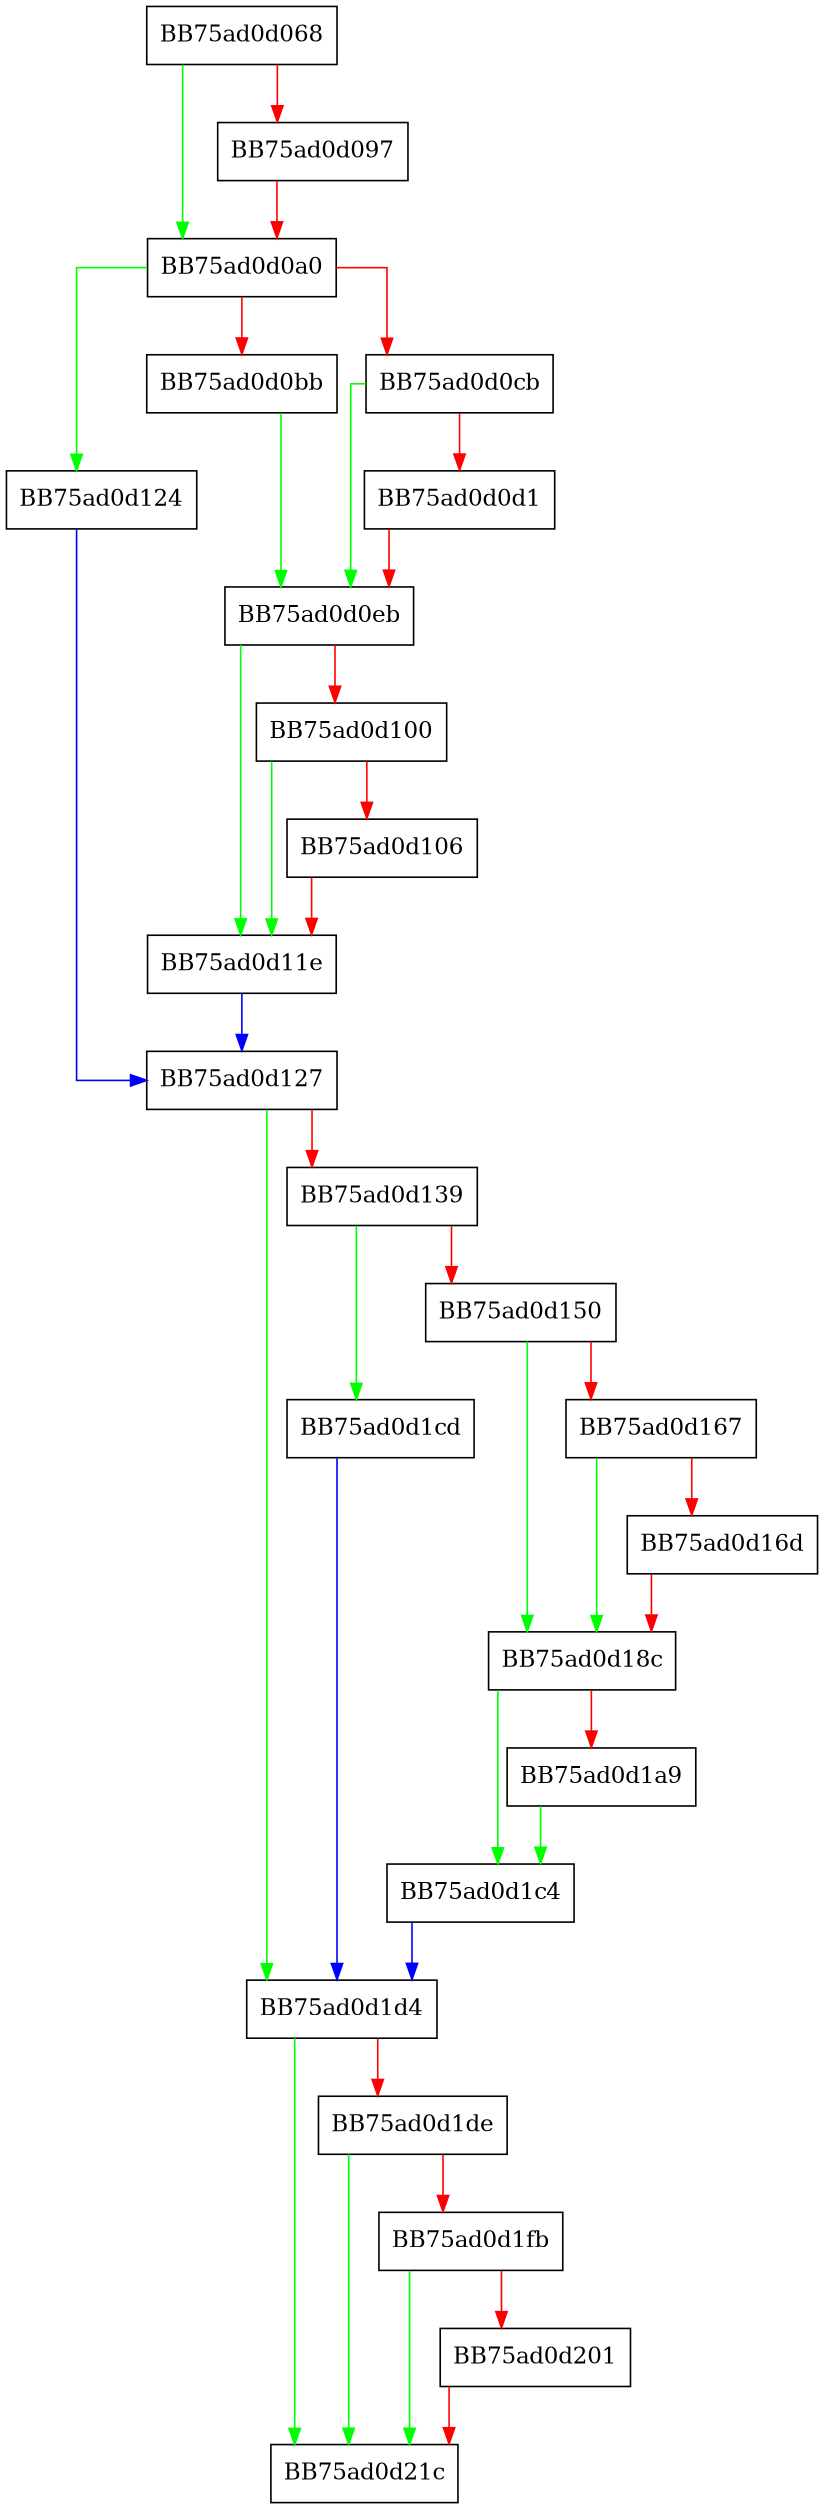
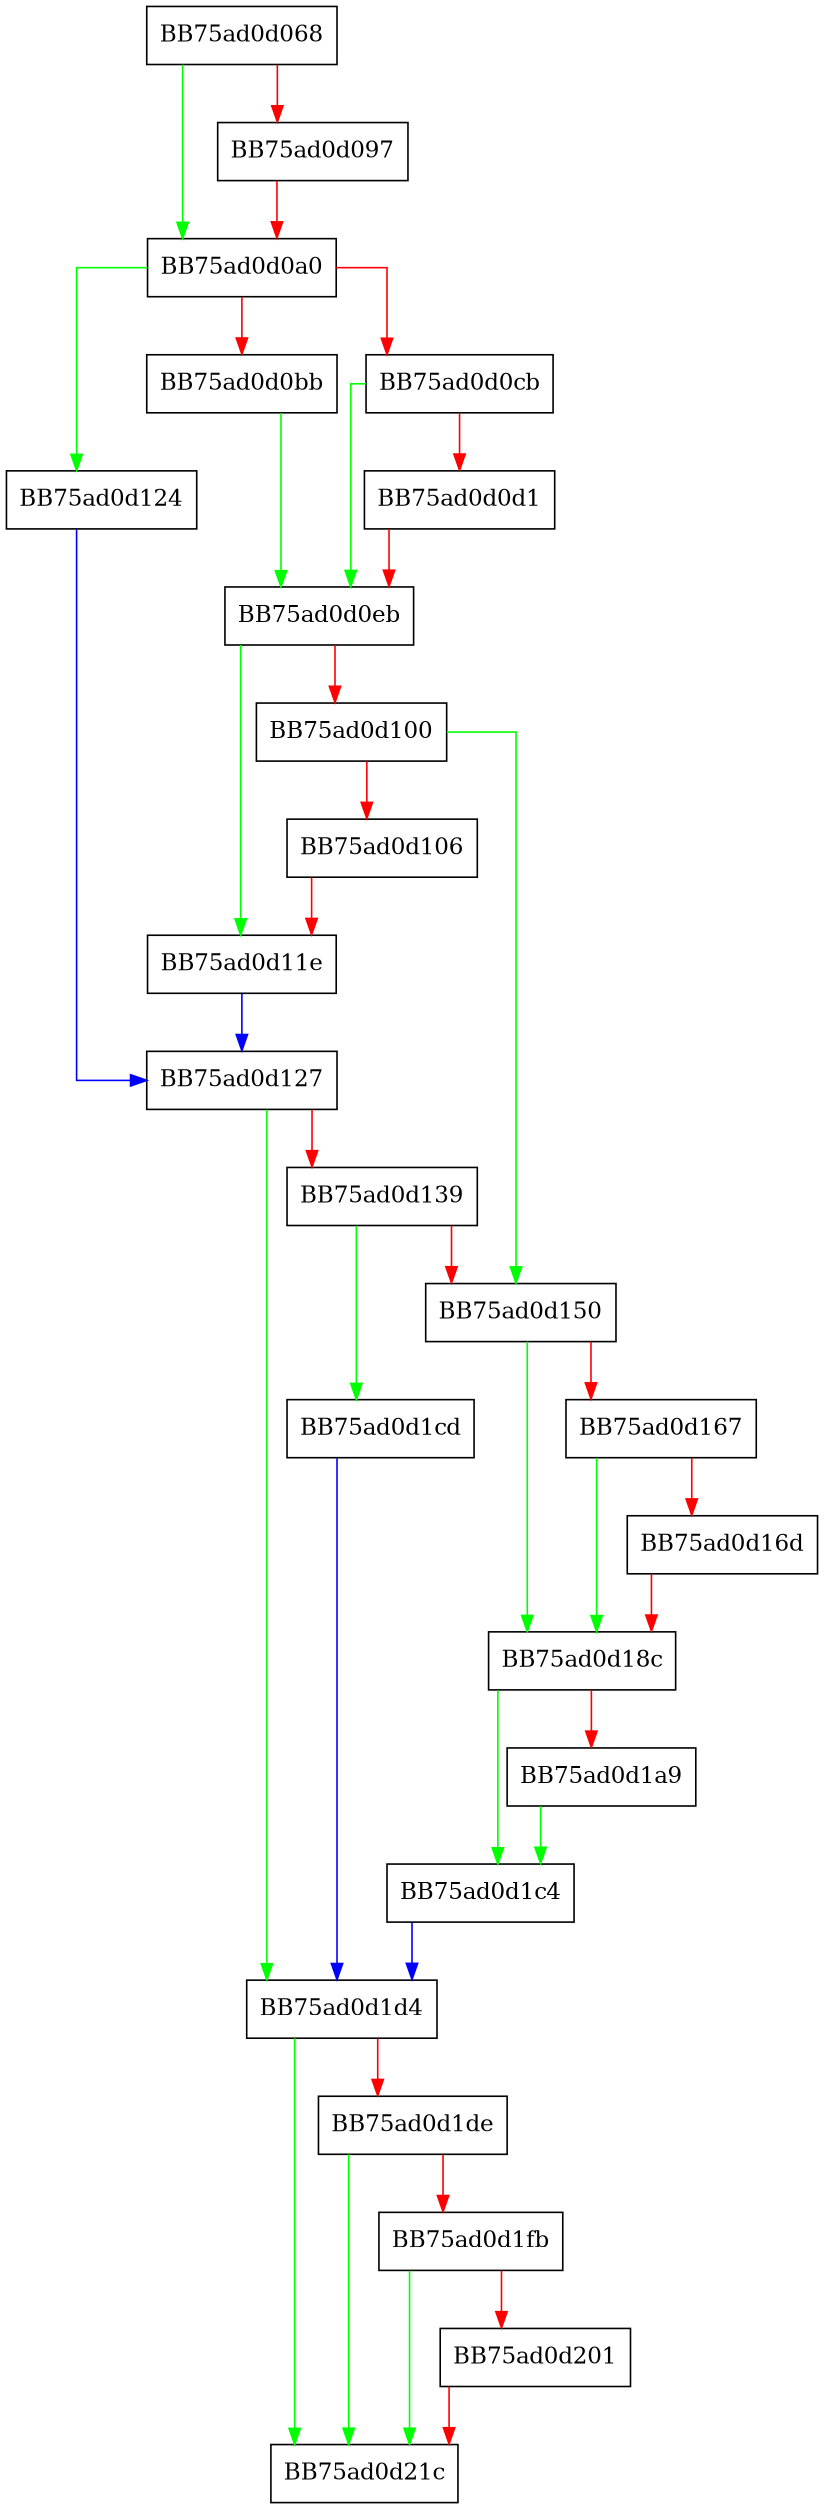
edge "BB75ad0d100" -> "BB75ad0d11e": now "BB75ad0d100" -> "BB75ad0d150"
